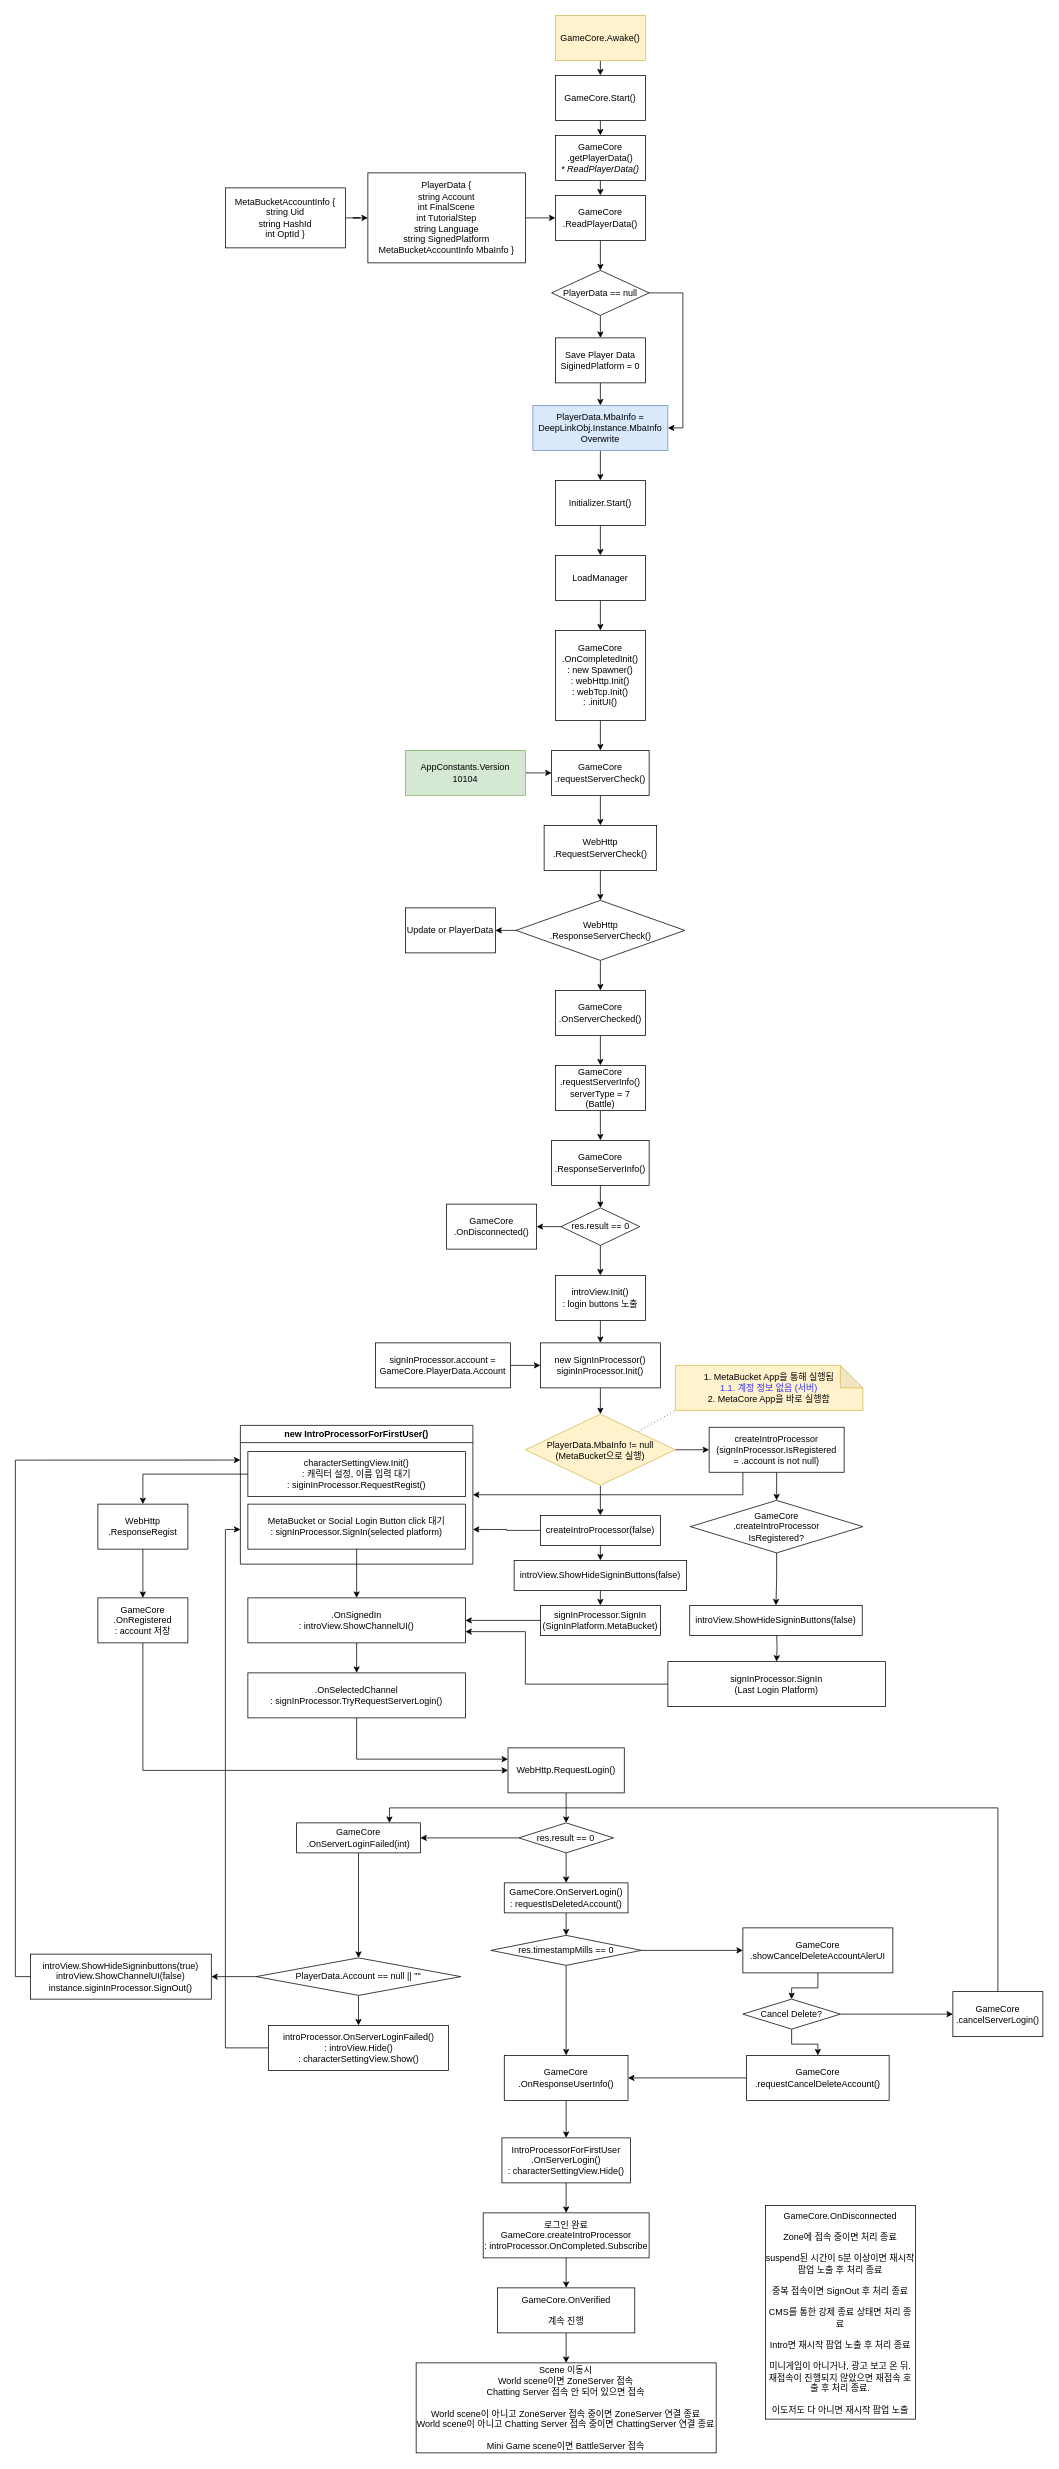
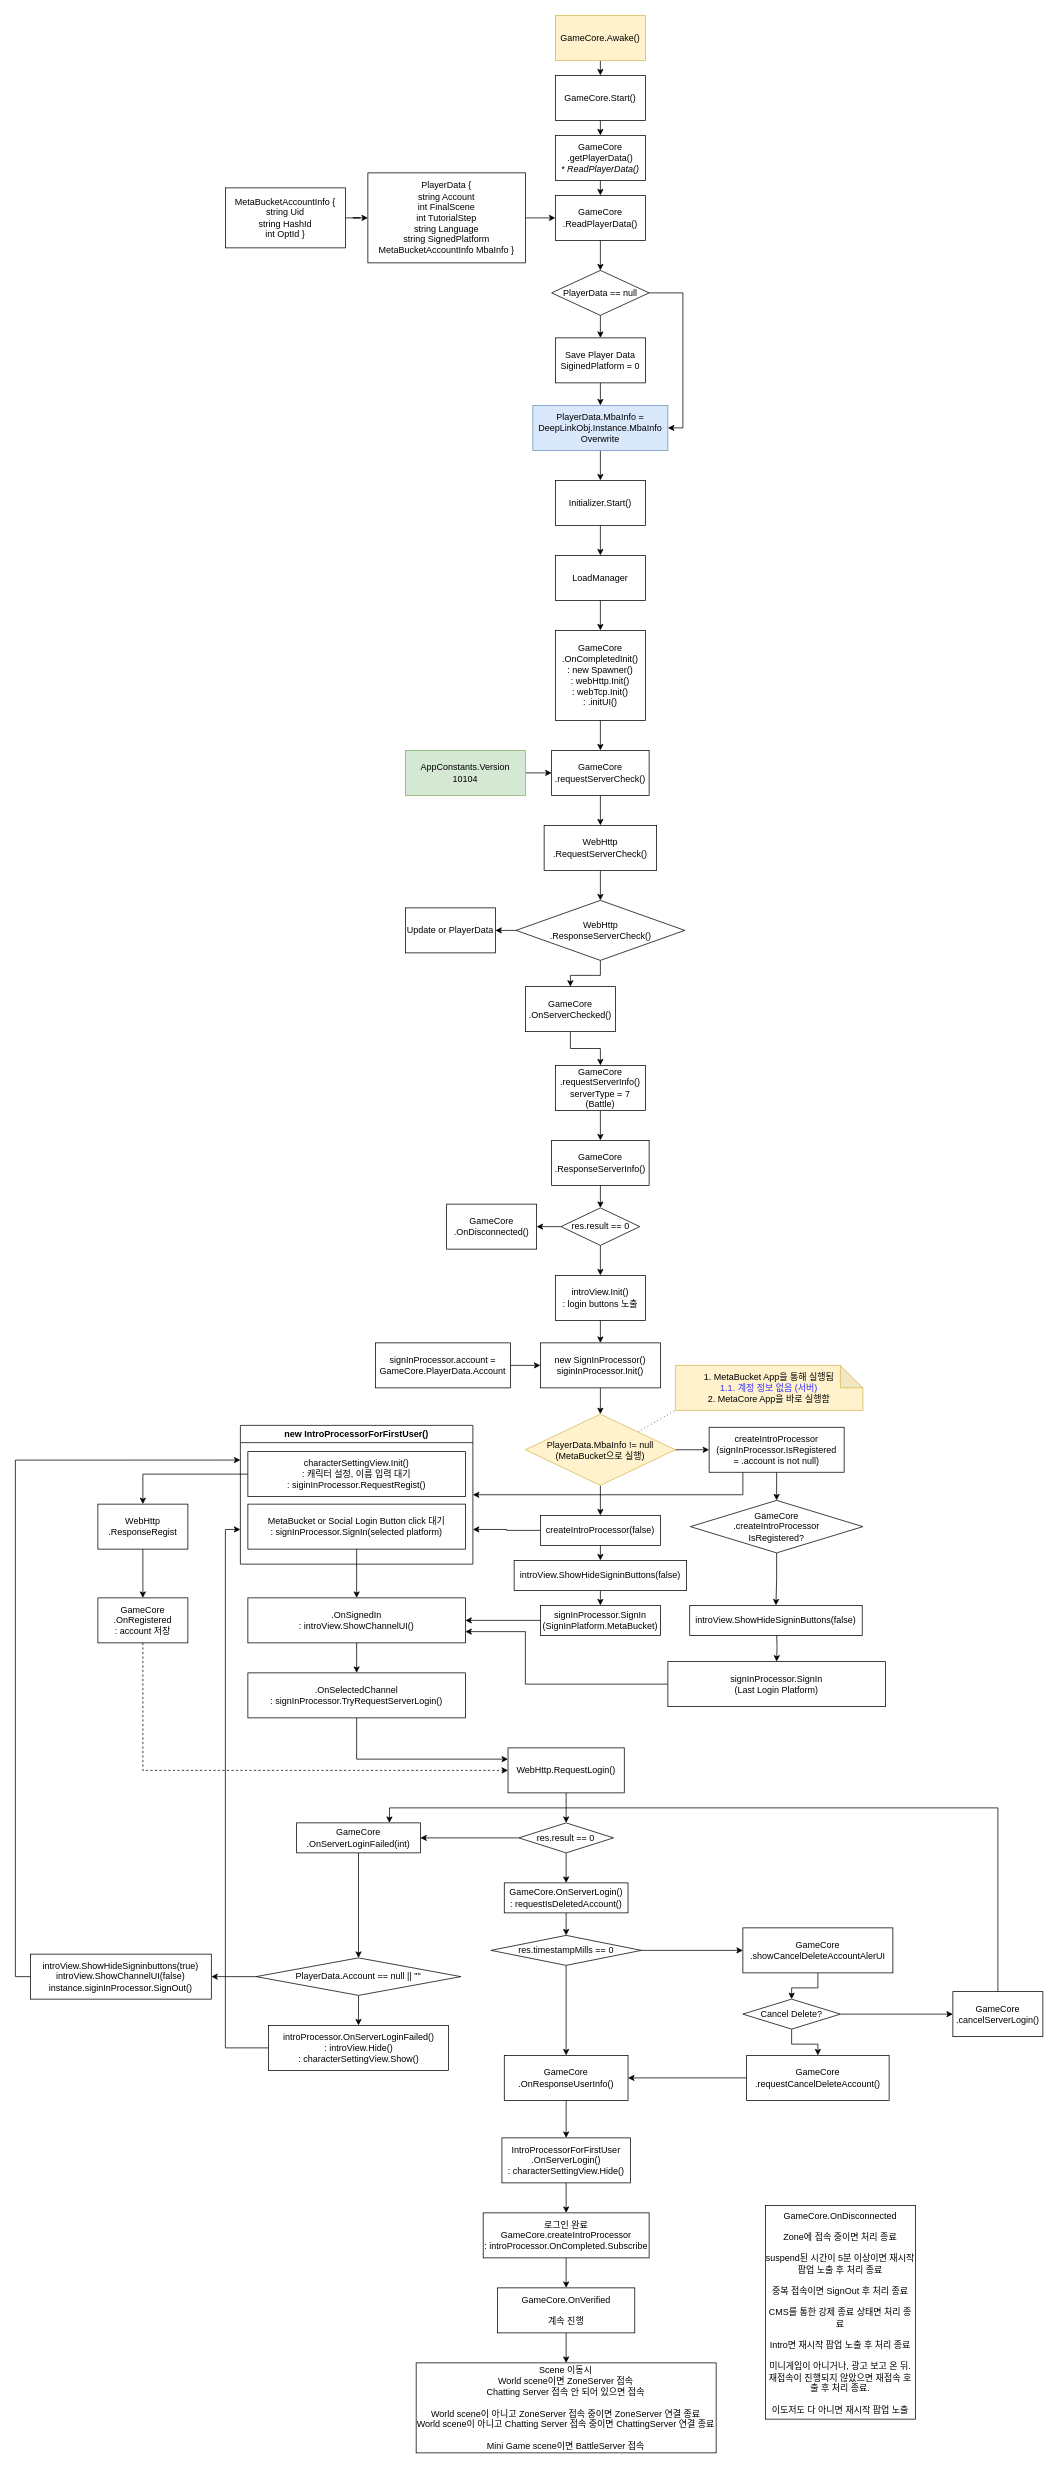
node "GameCore .OnServerChecked()": moved (600, 1013) -> (570, 1009)
edge "GameCore .OnRegistered : account 저장" -> "WebHttp.RequestLogin()": style solid -> dashed
